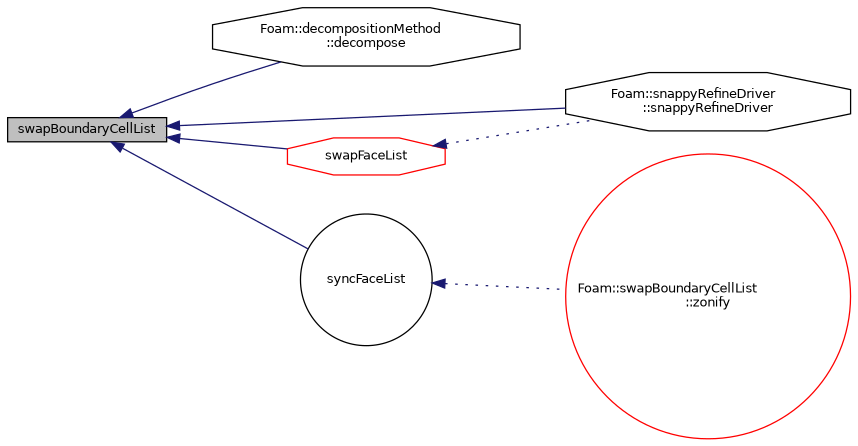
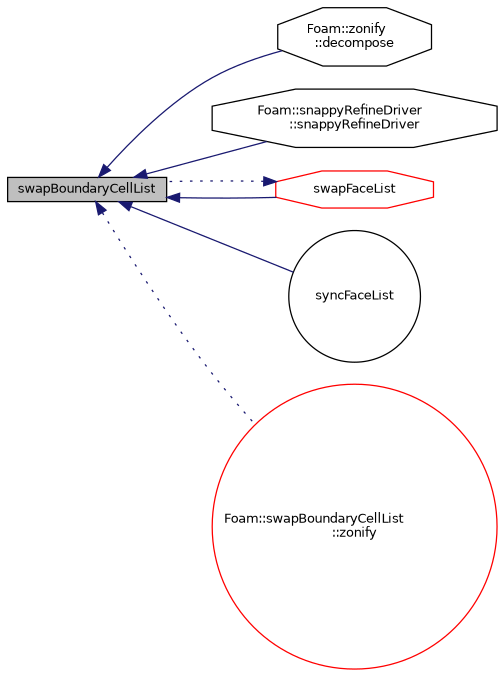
node "Foam::decompositionMethod ::decompose": label "Foam::decompositionMethod ::decompose" -> "Foam::zonify ::decompose"
edge "Foam::snappyRefineDriver ::snappyRefineDriver" -> "swapFaceList": now "swapBoundaryCellList" -> "swapFaceList"
edge "Foam::swapBoundaryCellList ::zonify" -> "syncFaceList": now "Foam::swapBoundaryCellList ::zonify" -> "swapBoundaryCellList"
